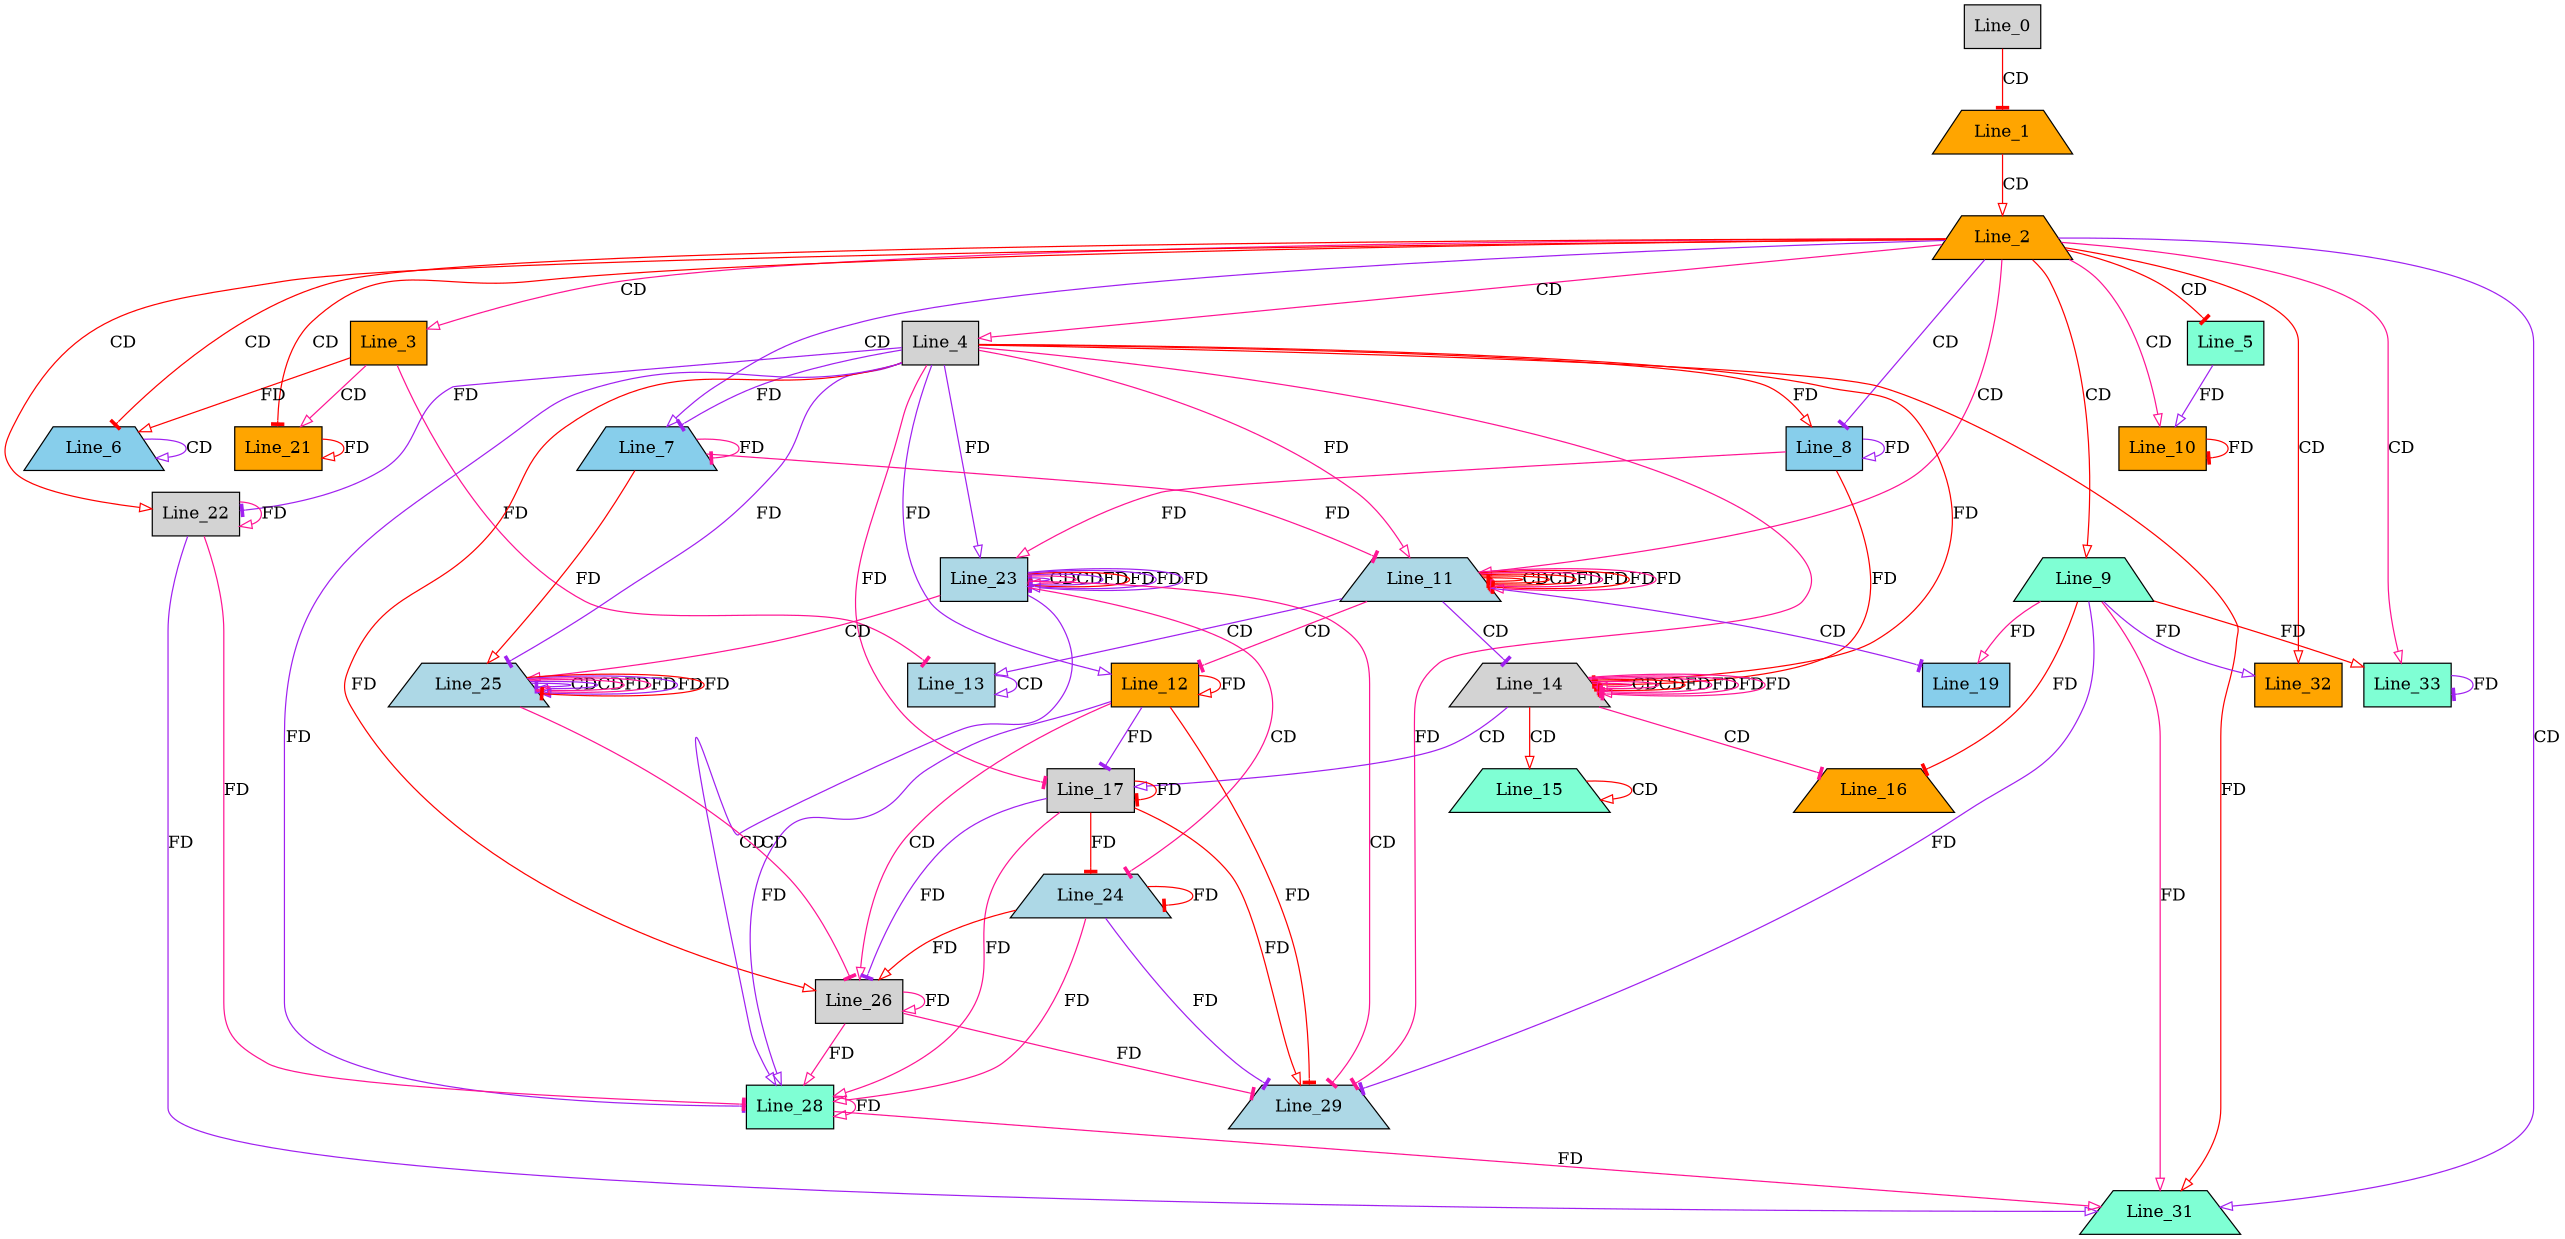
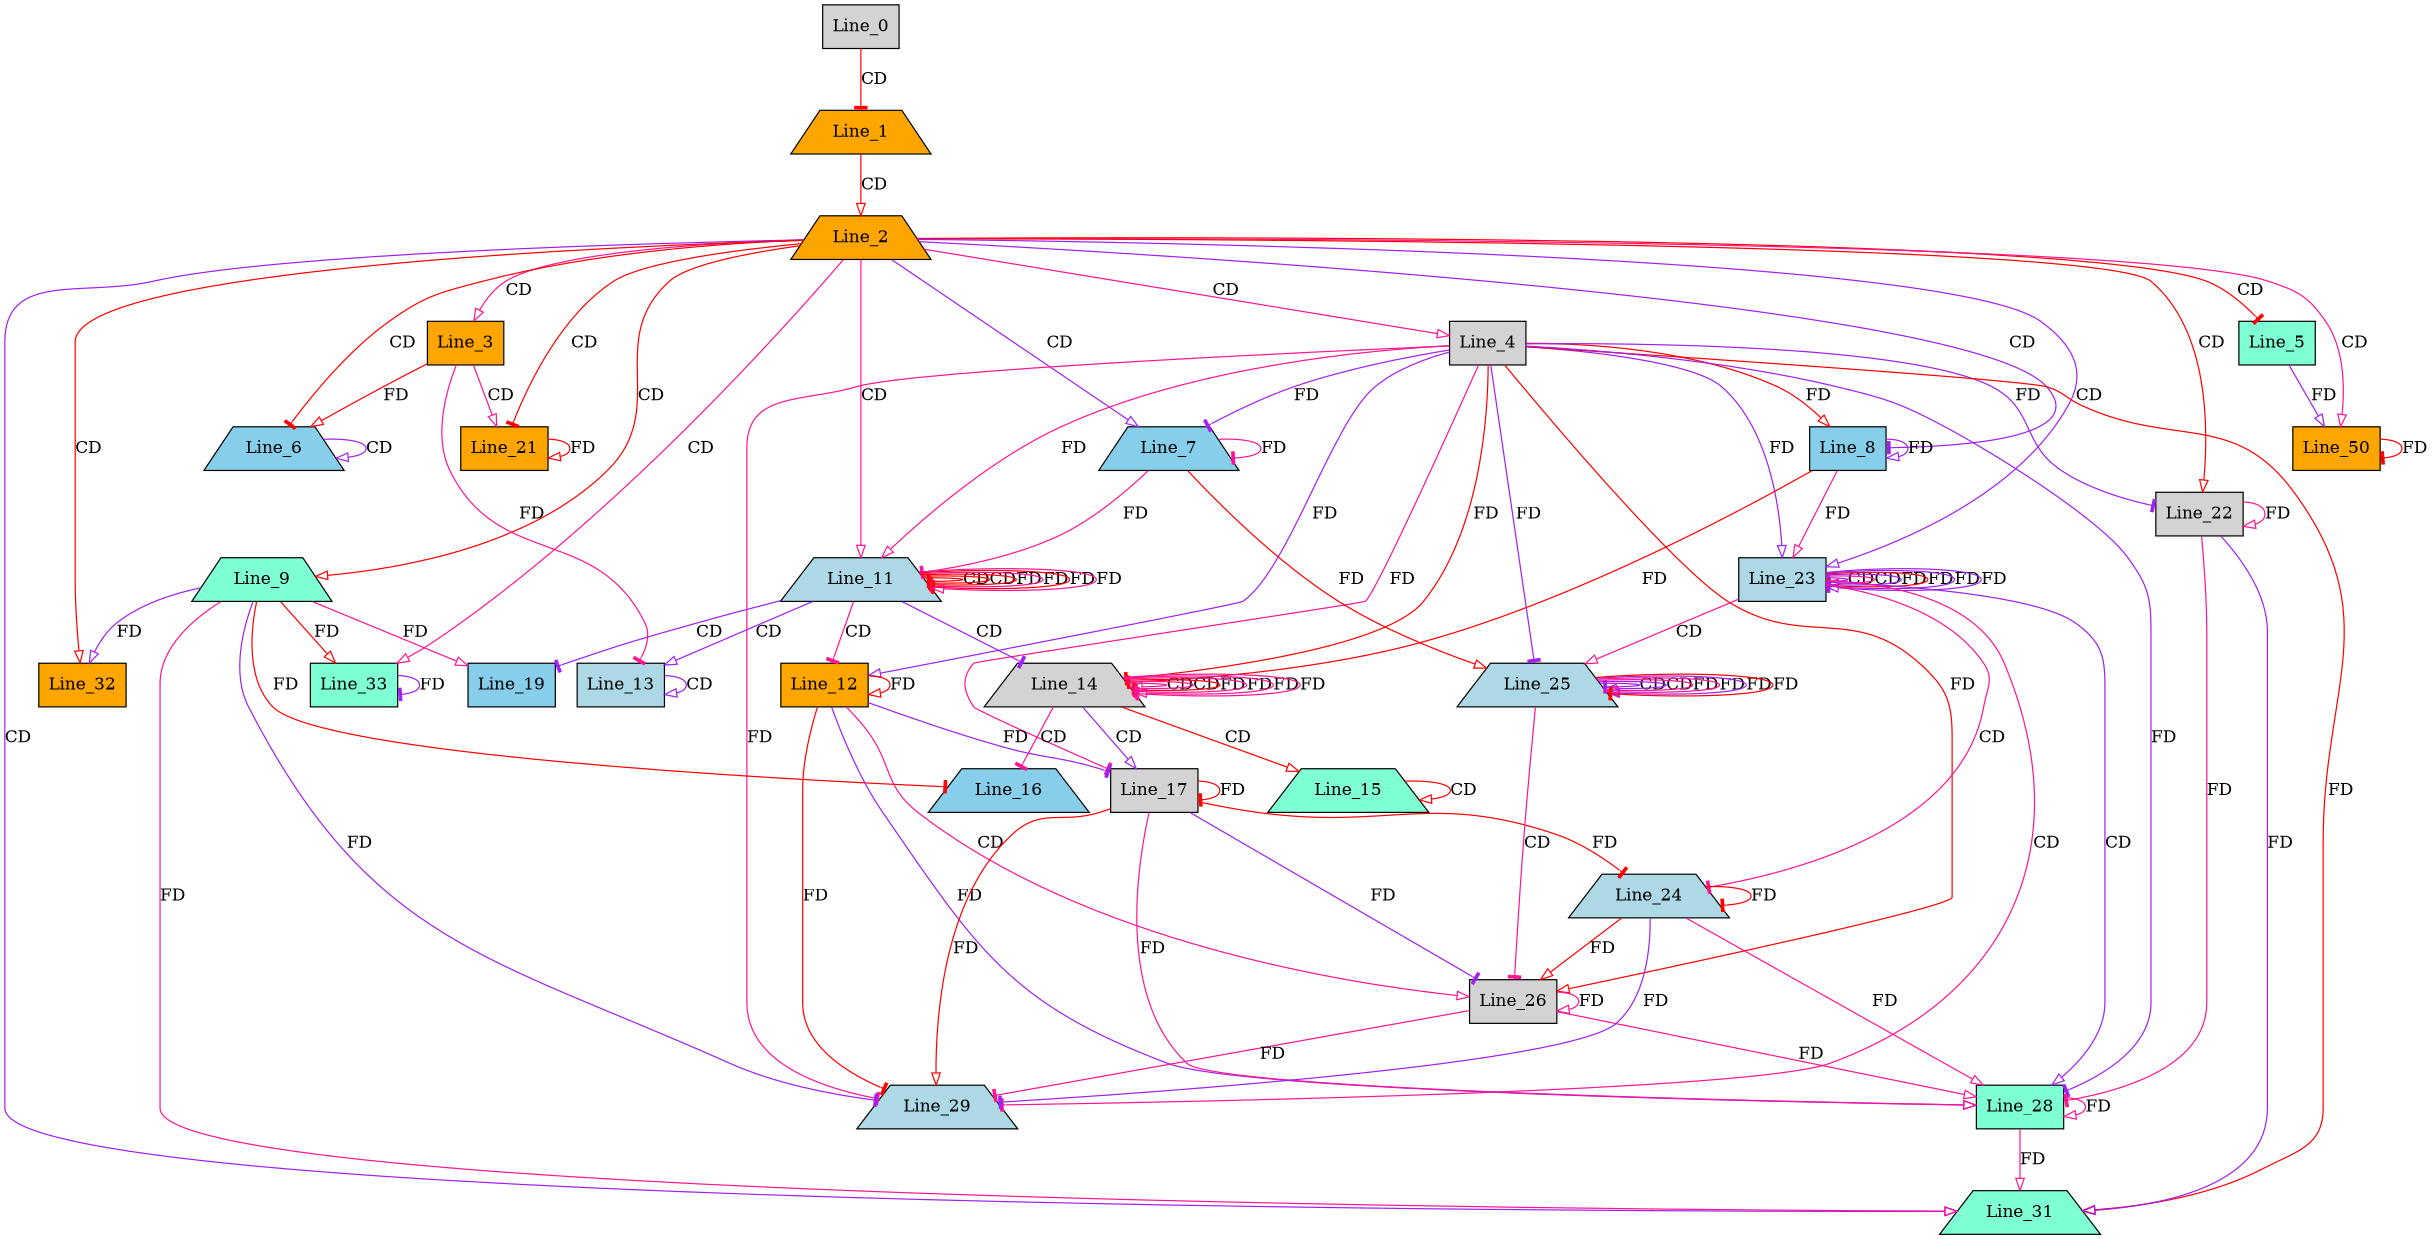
edge "Line_2" -> "Line_23": added, label "CD"
node "Line_10": label "Line_10" -> "Line_50"
node "Line_16": fillcolor orange -> skyblue
